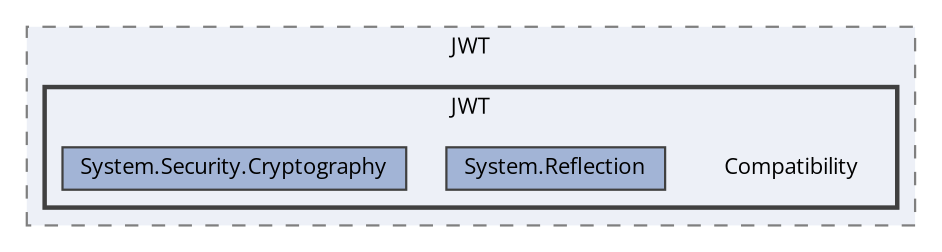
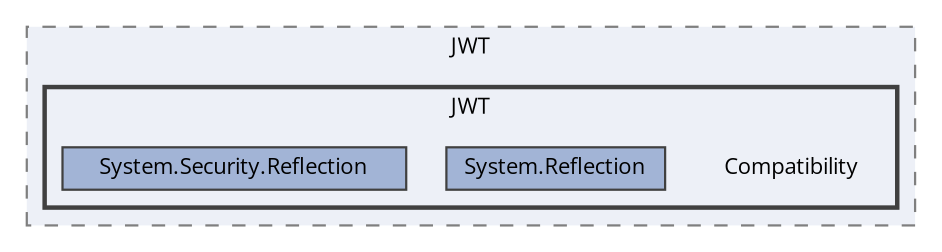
node "System.Security.Cryptography": label "System.Security.Cryptography" -> "System.Security.Reflection"
